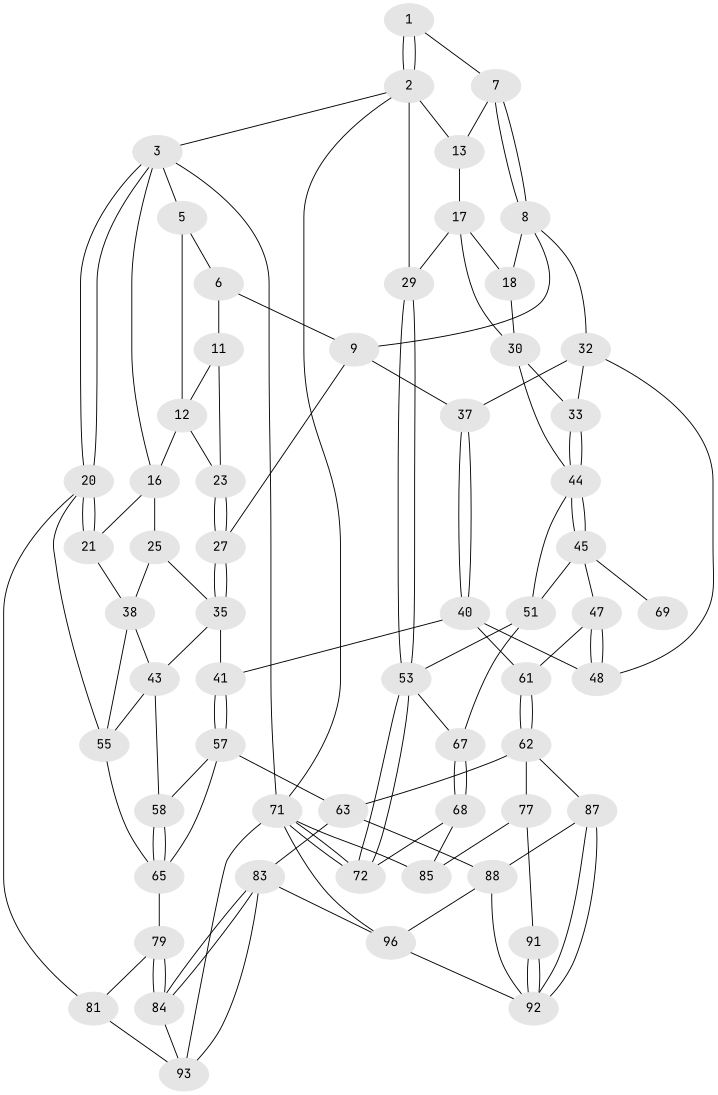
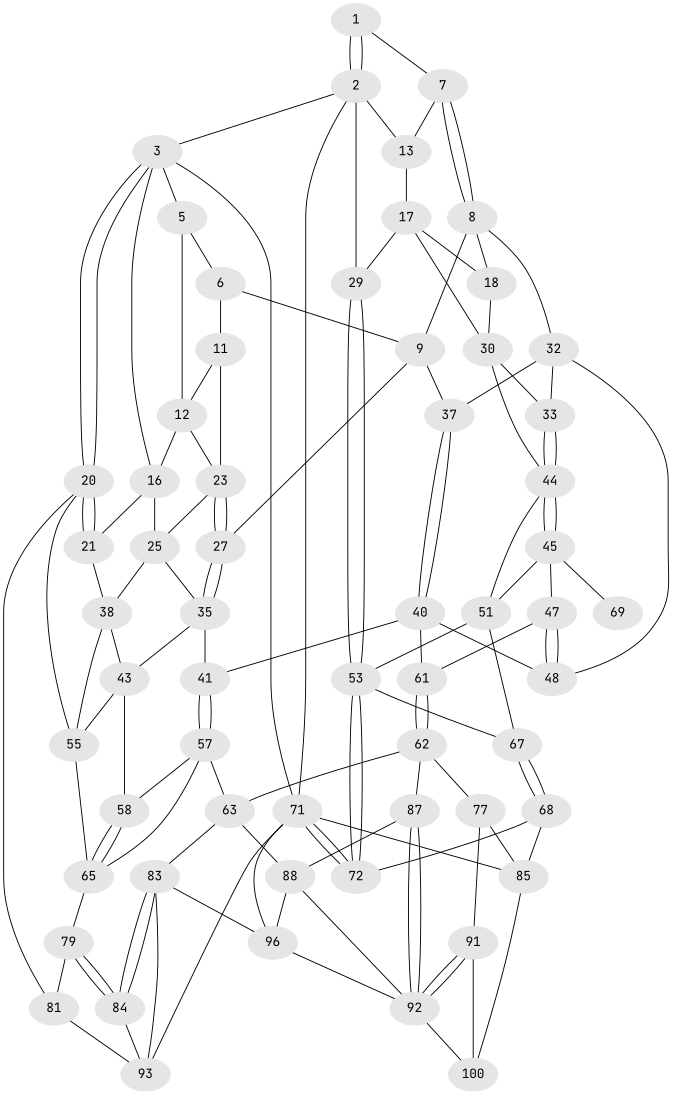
edge "23" -- "25": added
node "100": added
